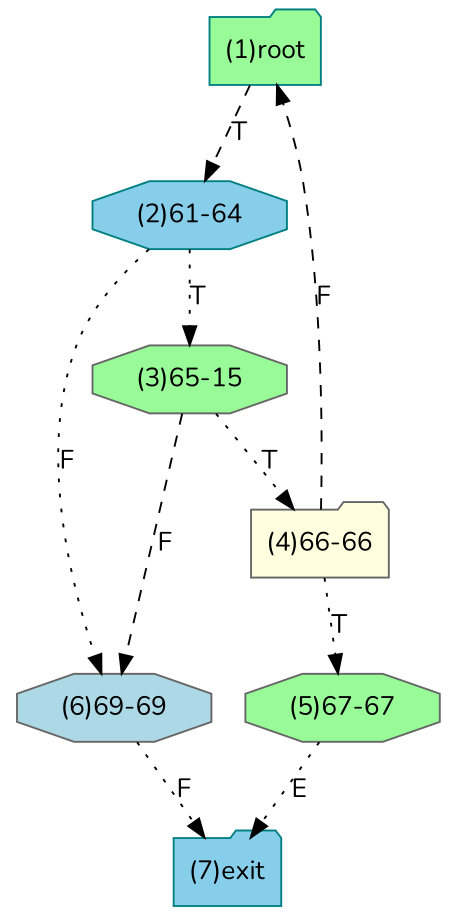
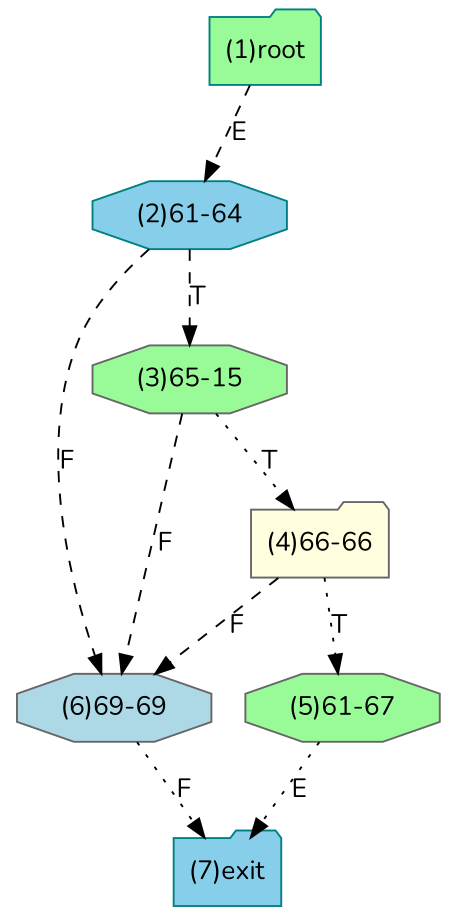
edge "(1)root" -> "(2)61-64": label "T" -> "E"
edge "(2)61-64" -> "(3)65-15": style dotted -> dashed
edge "(4)66-66" -> "(1)root": now "(4)66-66" -> "(6)69-69"
edge "(2)61-64" -> "(6)69-69": style dotted -> dashed
node "(5)67-67": label "(5)67-67" -> "(5)61-67"
